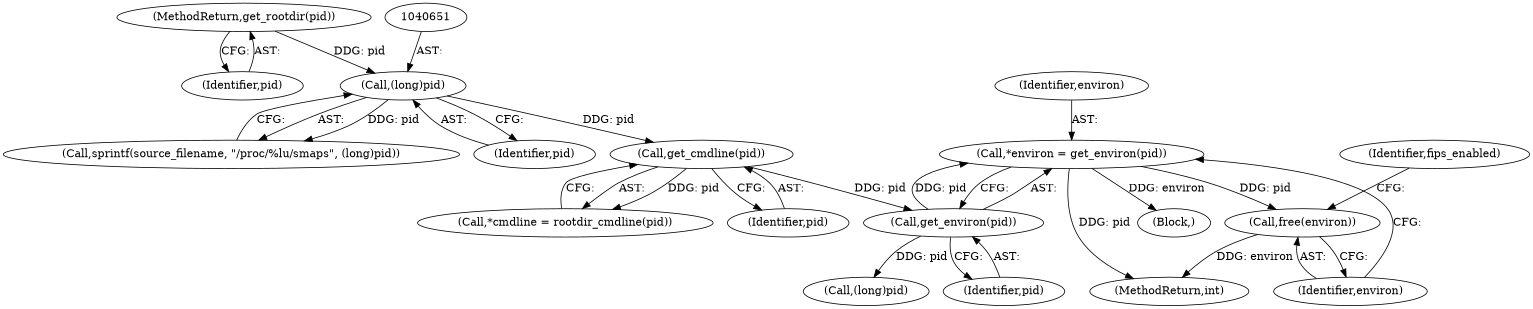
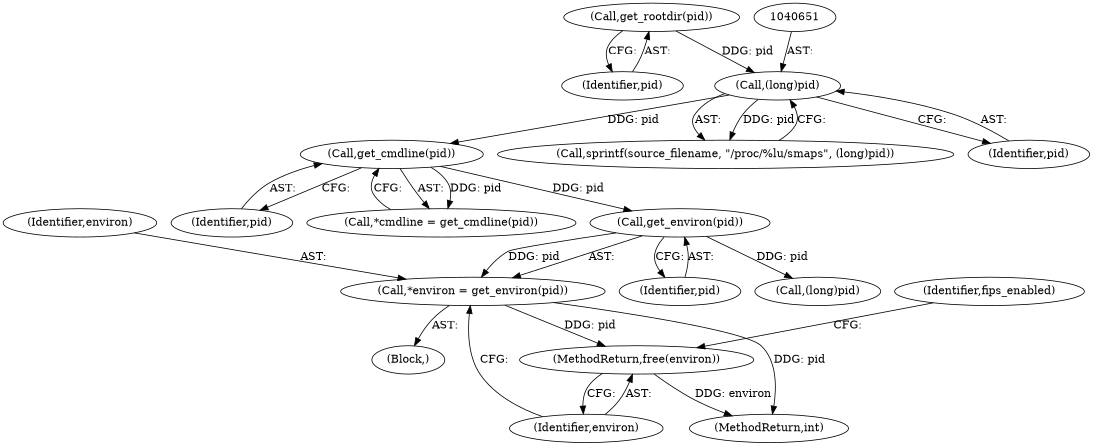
node "(MethodReturn,get_rootdir(pid))": label "(MethodReturn,get_rootdir(pid))" -> "(Call,get_rootdir(pid))"
edge "(Call,*environ = get_environ(pid))" -> "(Call,get_environ(pid))": removed, label "CFG:"
edge "(Call,*environ = get_environ(pid))" -> "(Block,)": label "DDG: environ" -> "AST: "
node "(Call,*cmdline = rootdir_cmdline(pid))": label "(Call,*cmdline = rootdir_cmdline(pid))" -> "(Call,*cmdline = get_cmdline(pid))"
node "(Call,free(environ))": label "(Call,free(environ))" -> "(MethodReturn,free(environ))"
